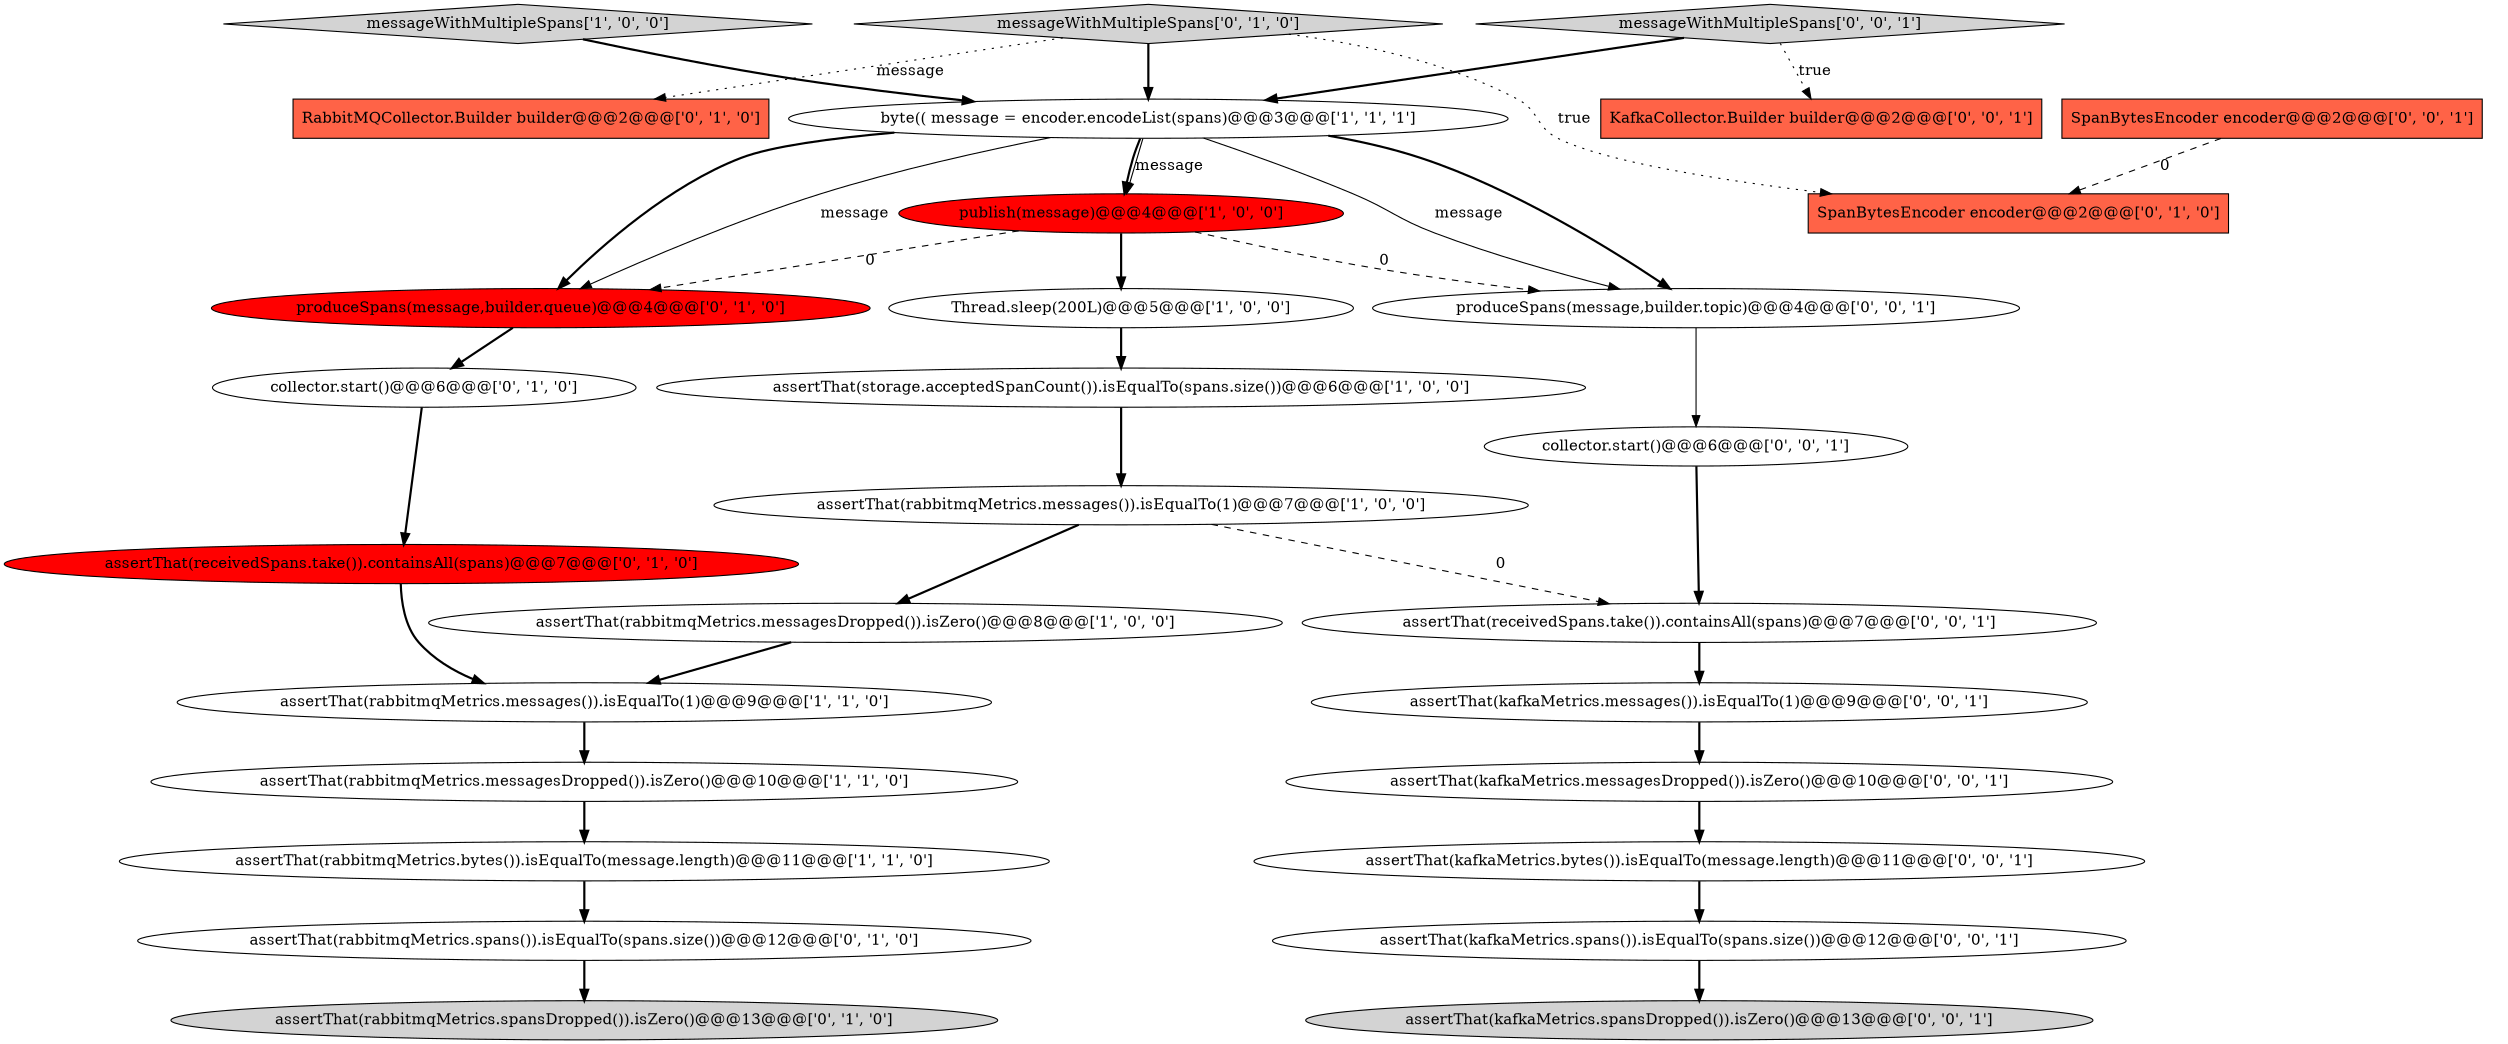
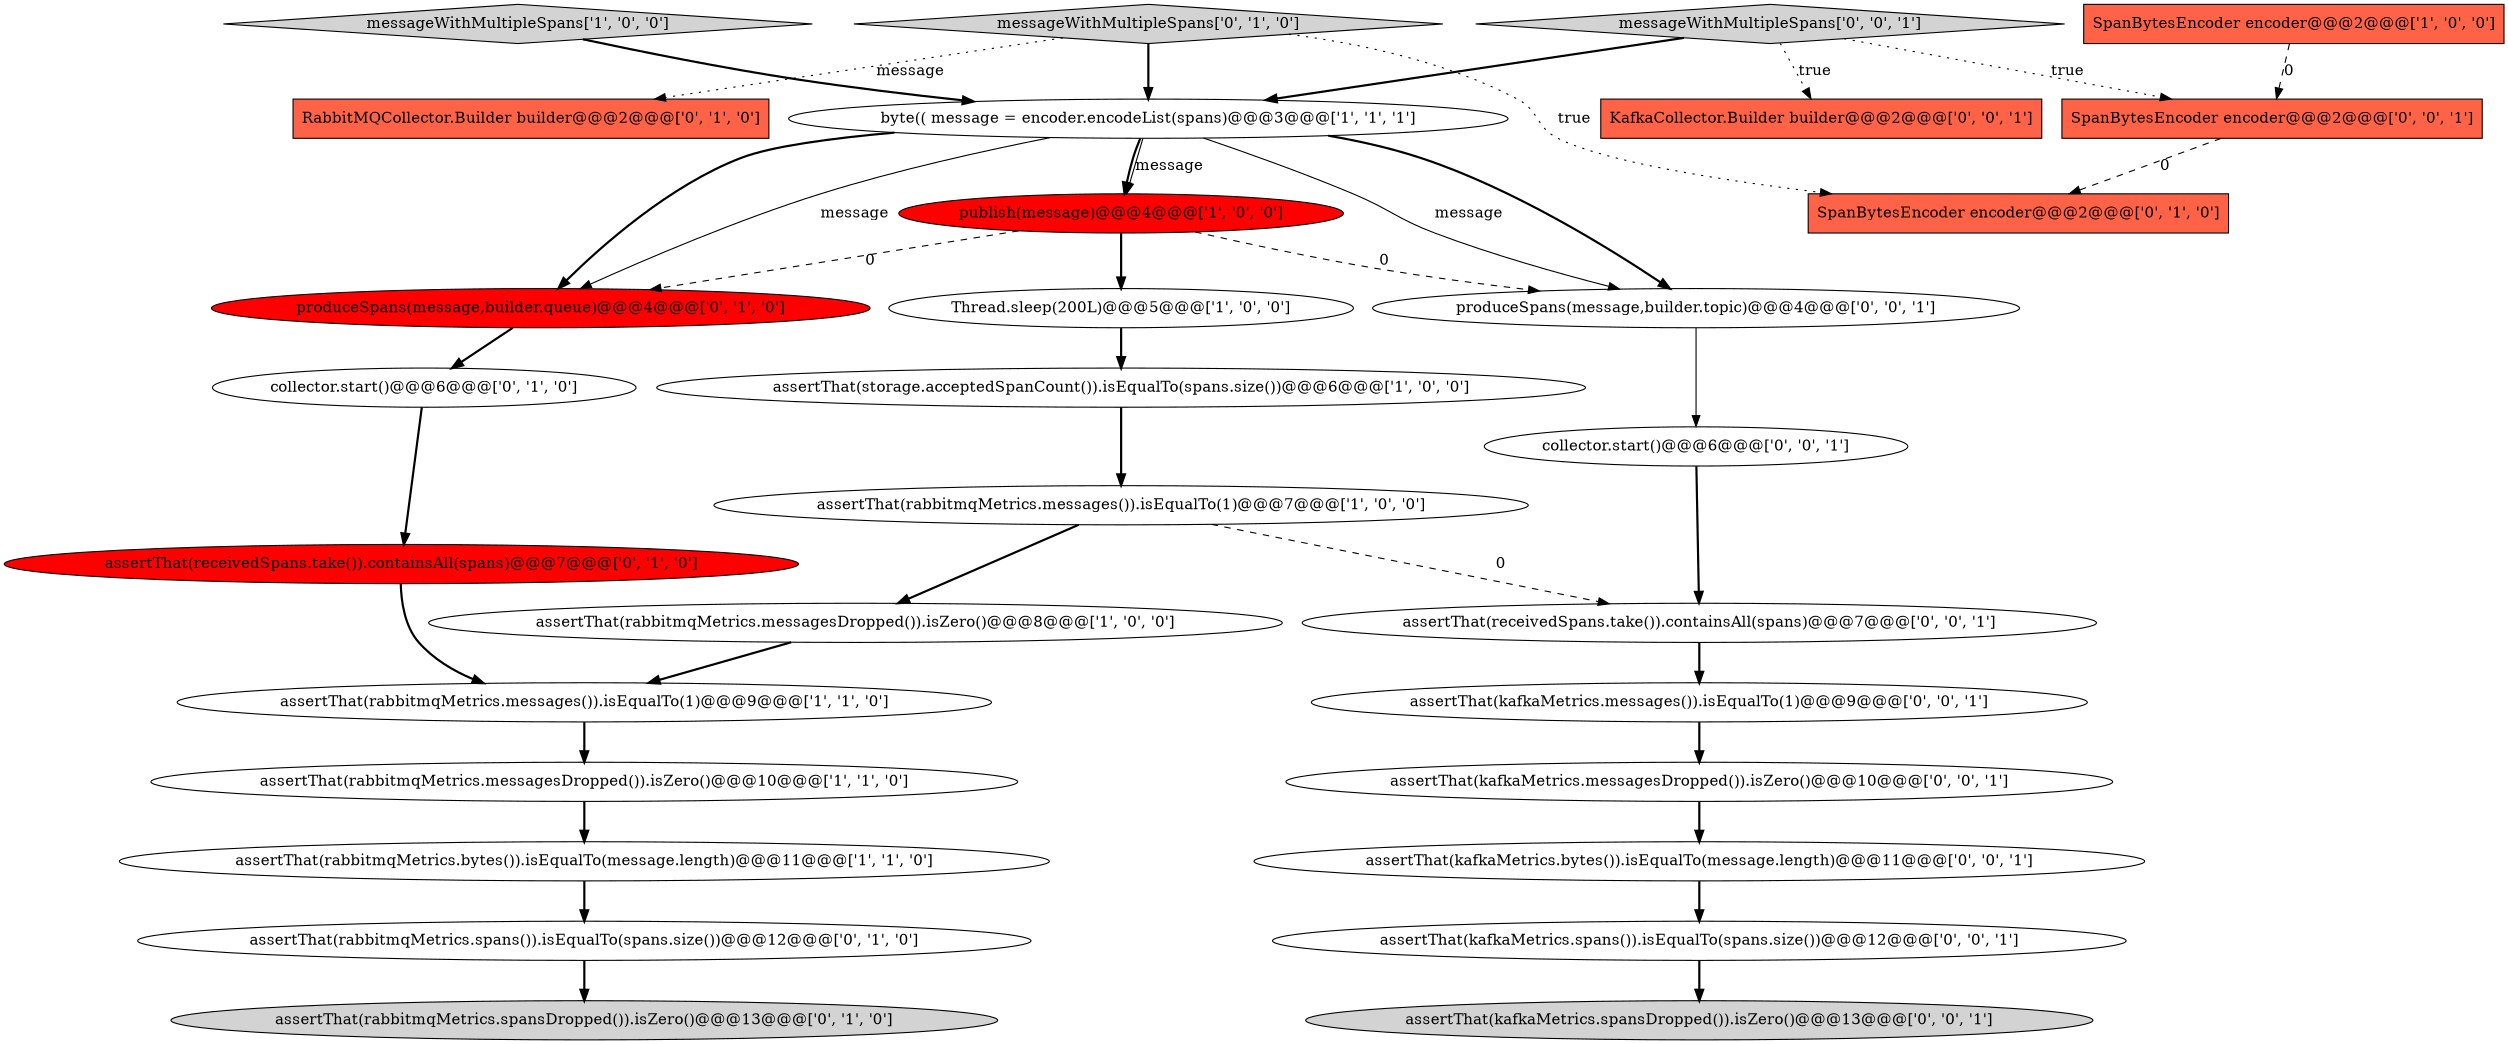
node "SpanBytesEncoder encoder@@@2@@@['1', '0', '0']": added
edge "messageWithMultipleSpans['0', '0', '1']" -> "SpanBytesEncoder encoder@@@2@@@['0', '0', '1']": added, label "true"
